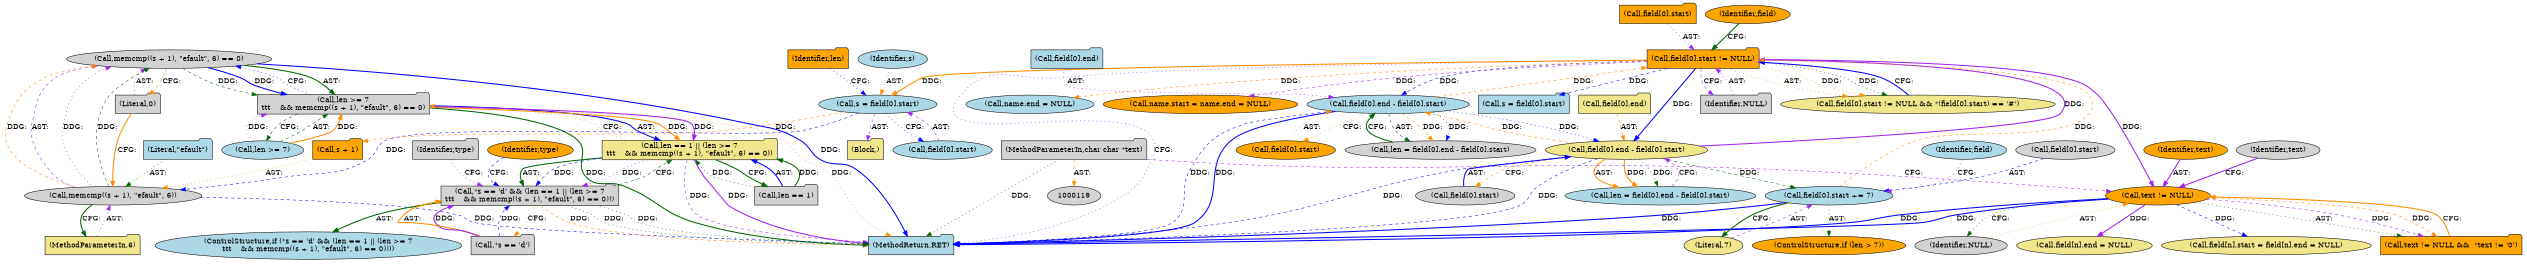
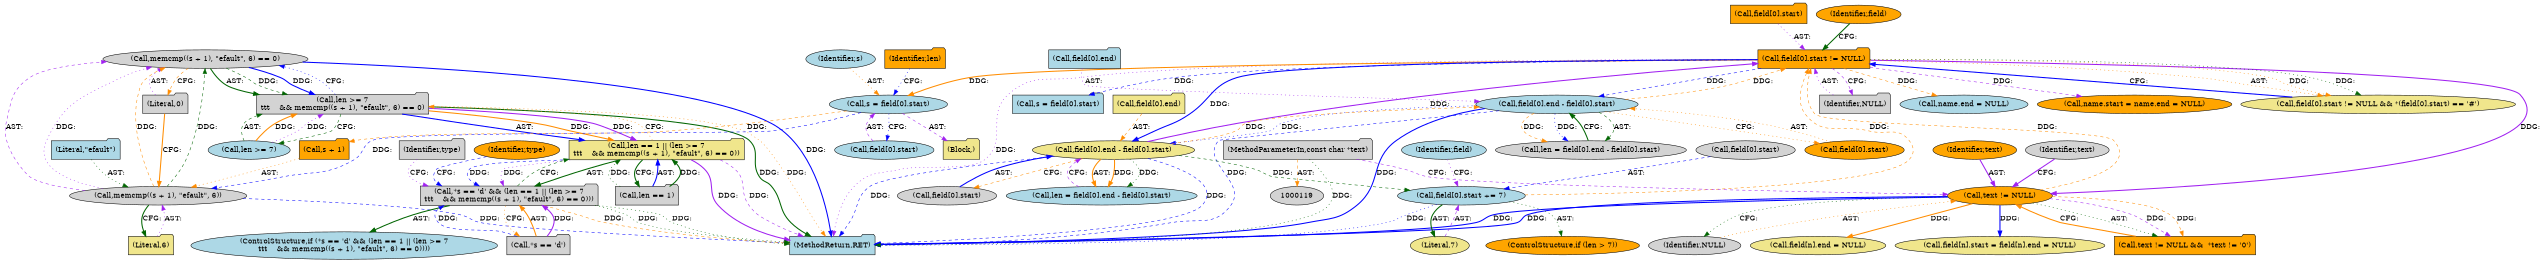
edge "(Call,text != NULL)" -> "(Call,field[0].start != NULL)": added, label "DDG:"
node "(MethodParameterIn,char char *text)": label "(MethodParameterIn,char char *text)" -> "(MethodParameterIn,const char *text)"
edge "(Call,field[0].start != NULL)" -> "(MethodReturn,RET)": label "CFG: " -> "DDG: "
edge "(Call,field[0].start += 7)" -> "(Literal,7)": label "CFG: " -> "AST: "
edge "(Call,text != NULL)" -> "(Call,field[n].end = NULL)": color purple -> darkorange
edge "(Call,text != NULL)" -> "(Call,field[n].start = field[n].end = NULL)": style dashed -> bold
edge "(Call,field[0].start += 7)" -> "(MethodReturn,RET)": style bold -> dotted
node "(MethodParameterIn,6)": label "(MethodParameterIn,6)" -> "(Literal,6)"
